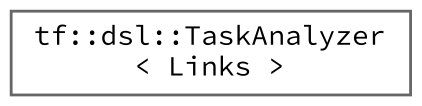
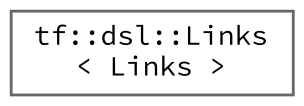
node "tf::dsl::TaskAnalyzer < Links >": label "tf::dsl::TaskAnalyzer < Links >" -> "tf::dsl::Links < Links >"
